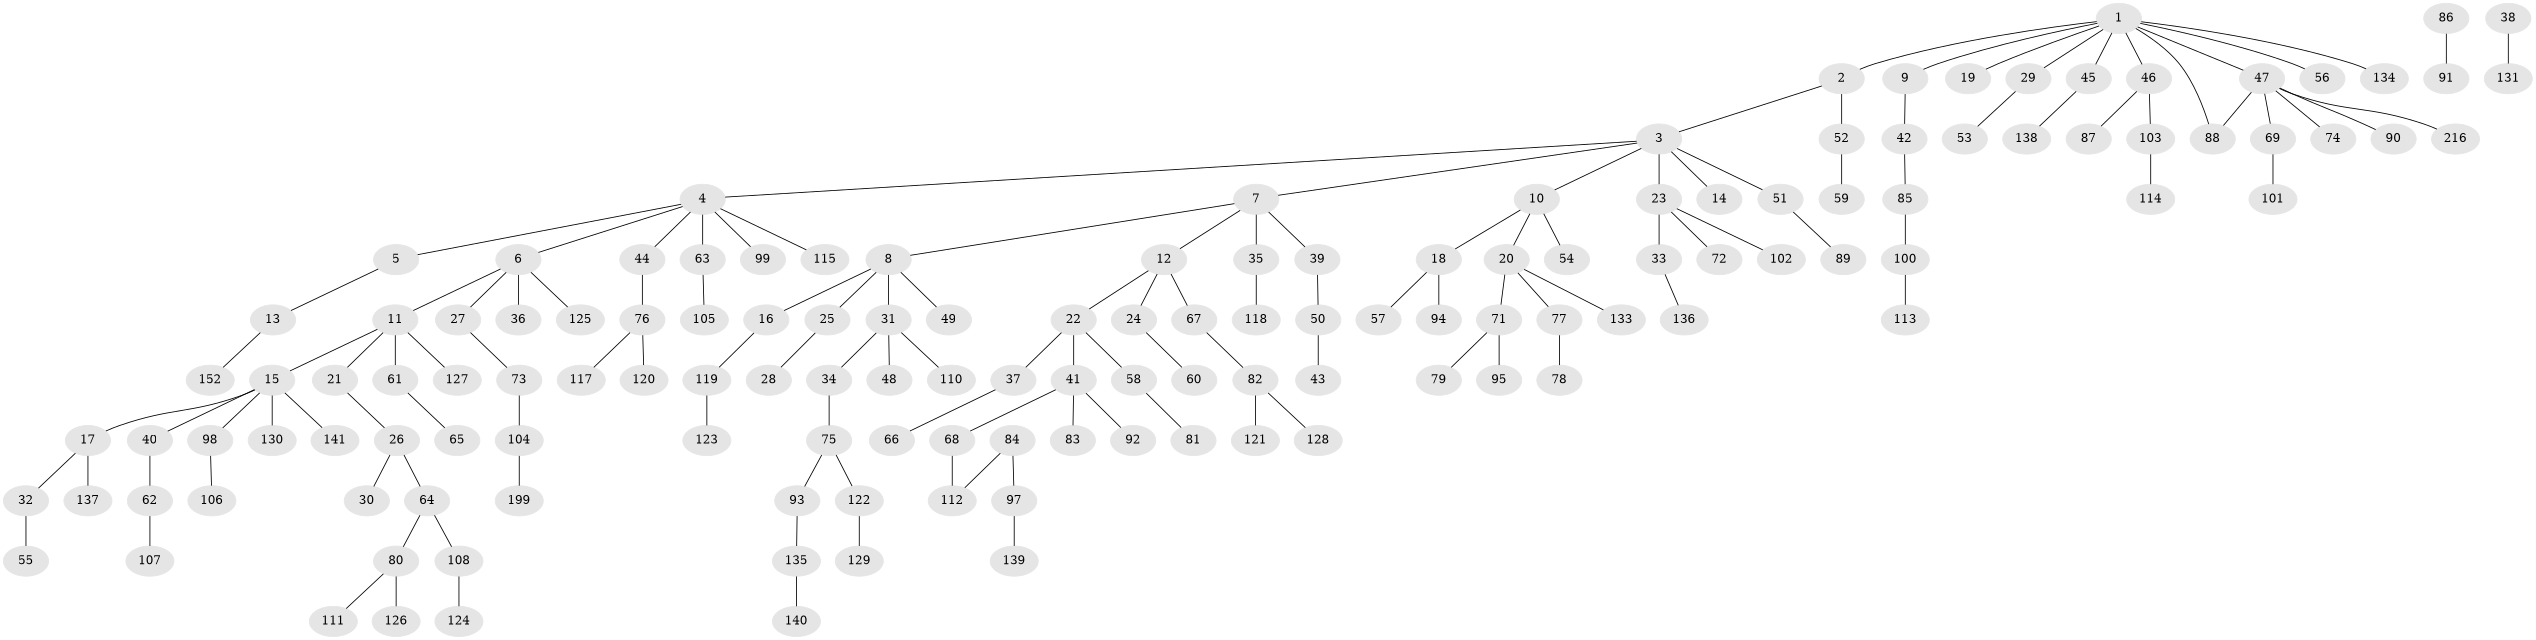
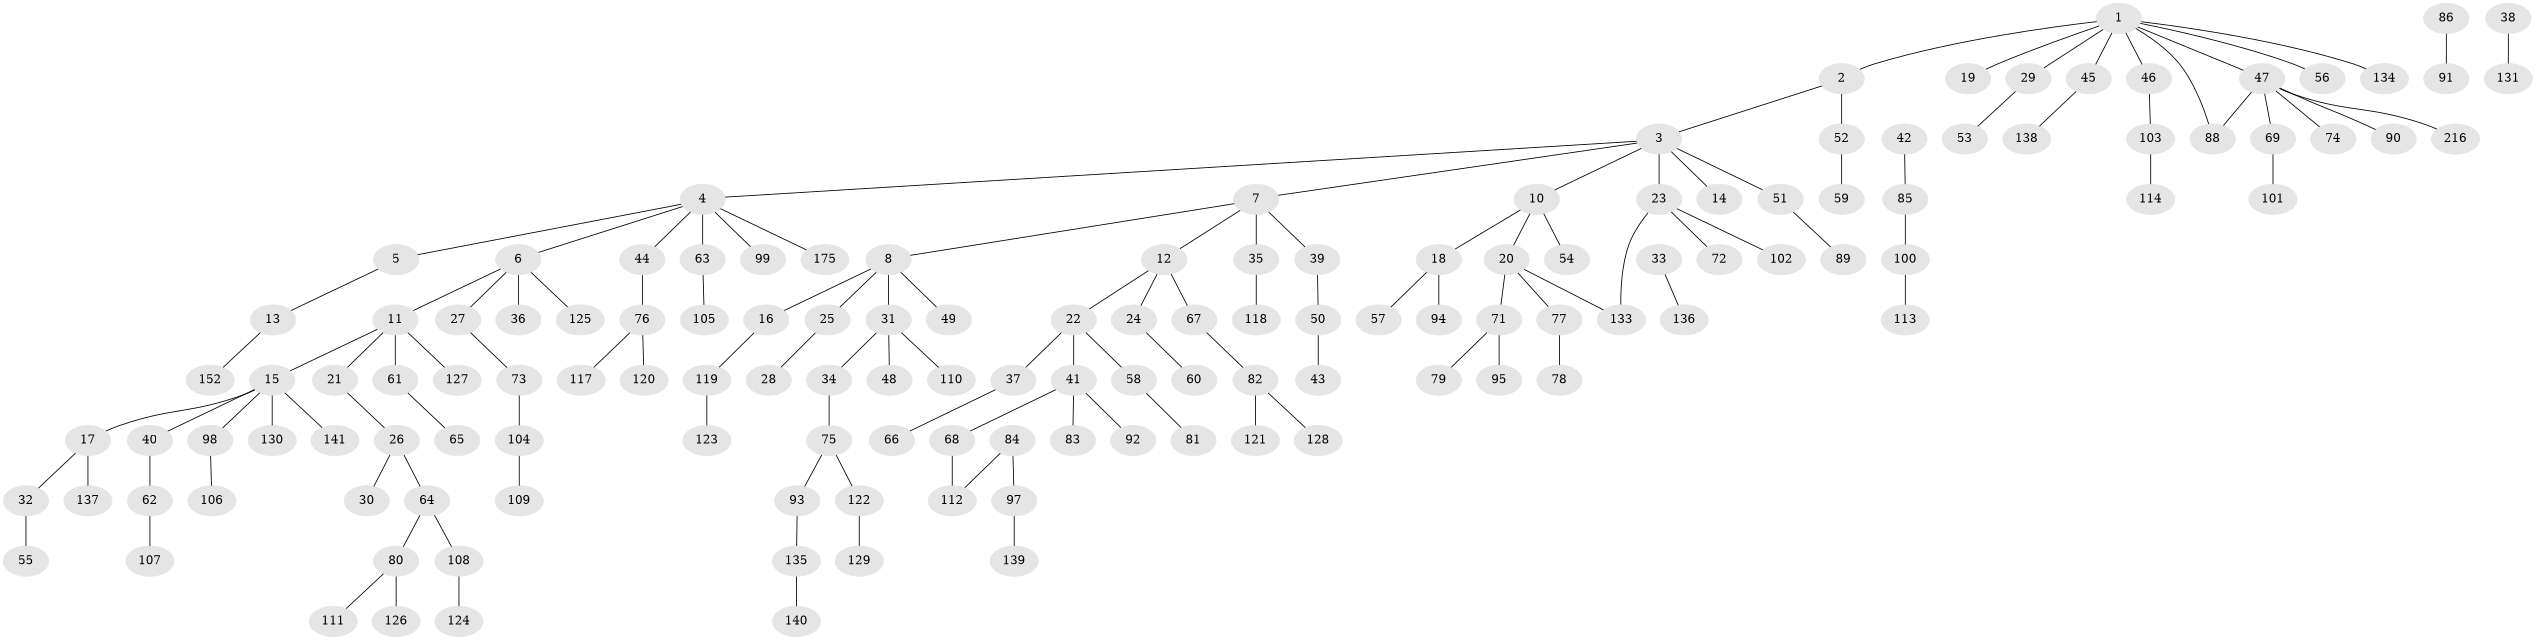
node "9": removed
node "87": removed
edge "23" -- "33": now "23" -- "133"
node "115": label "115" -> "175"
node "199": label "199" -> "109"
